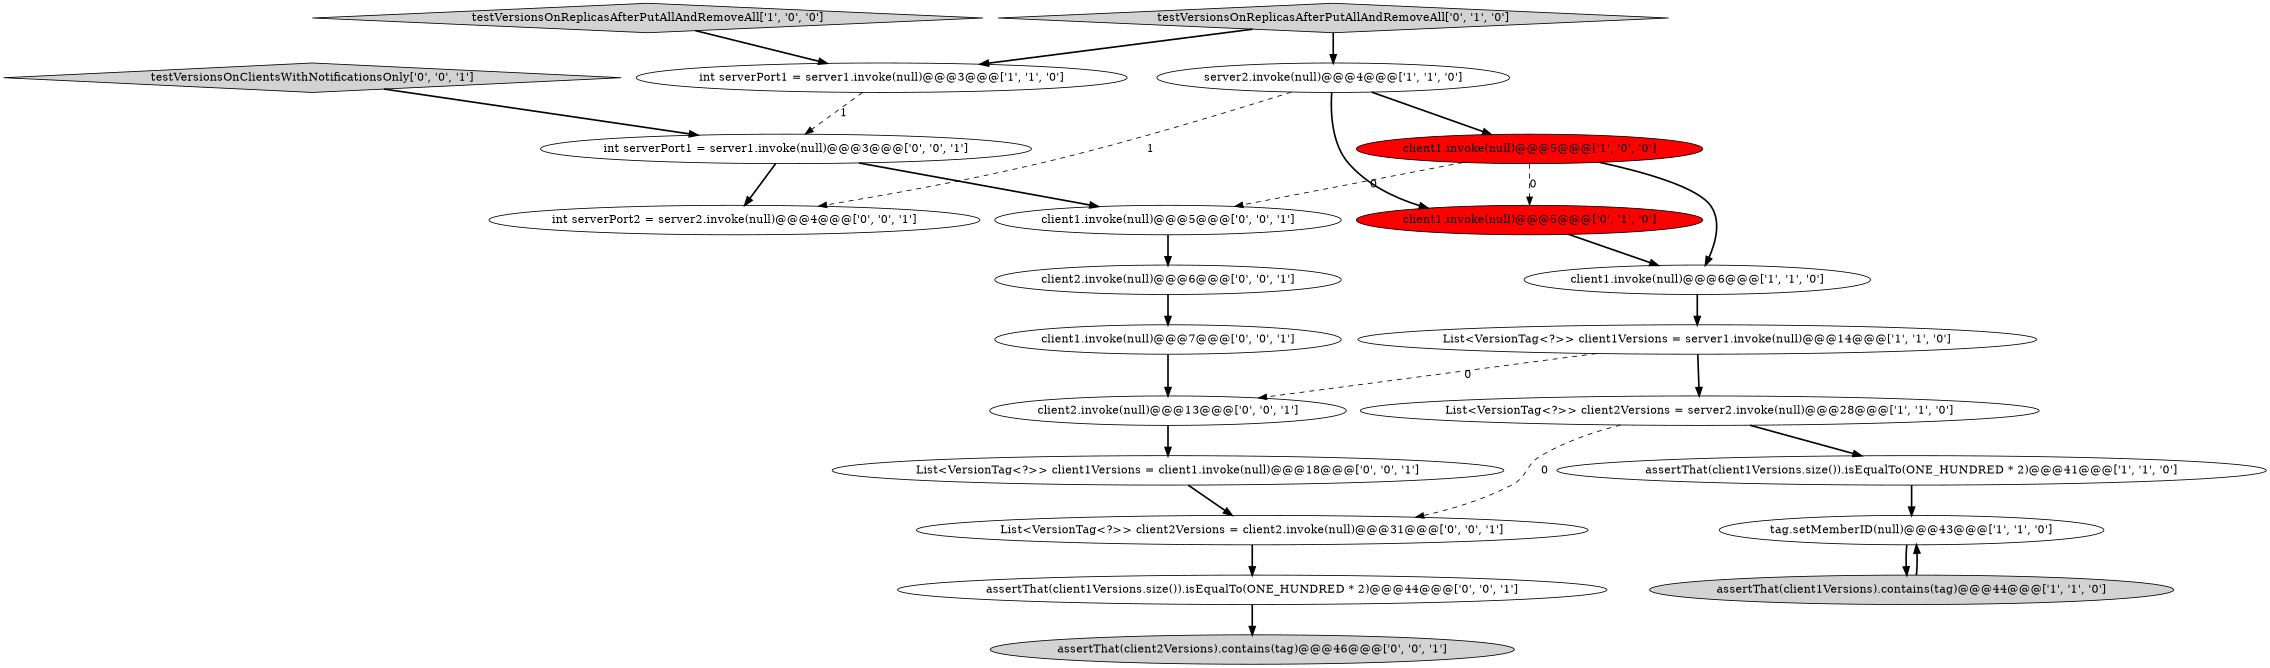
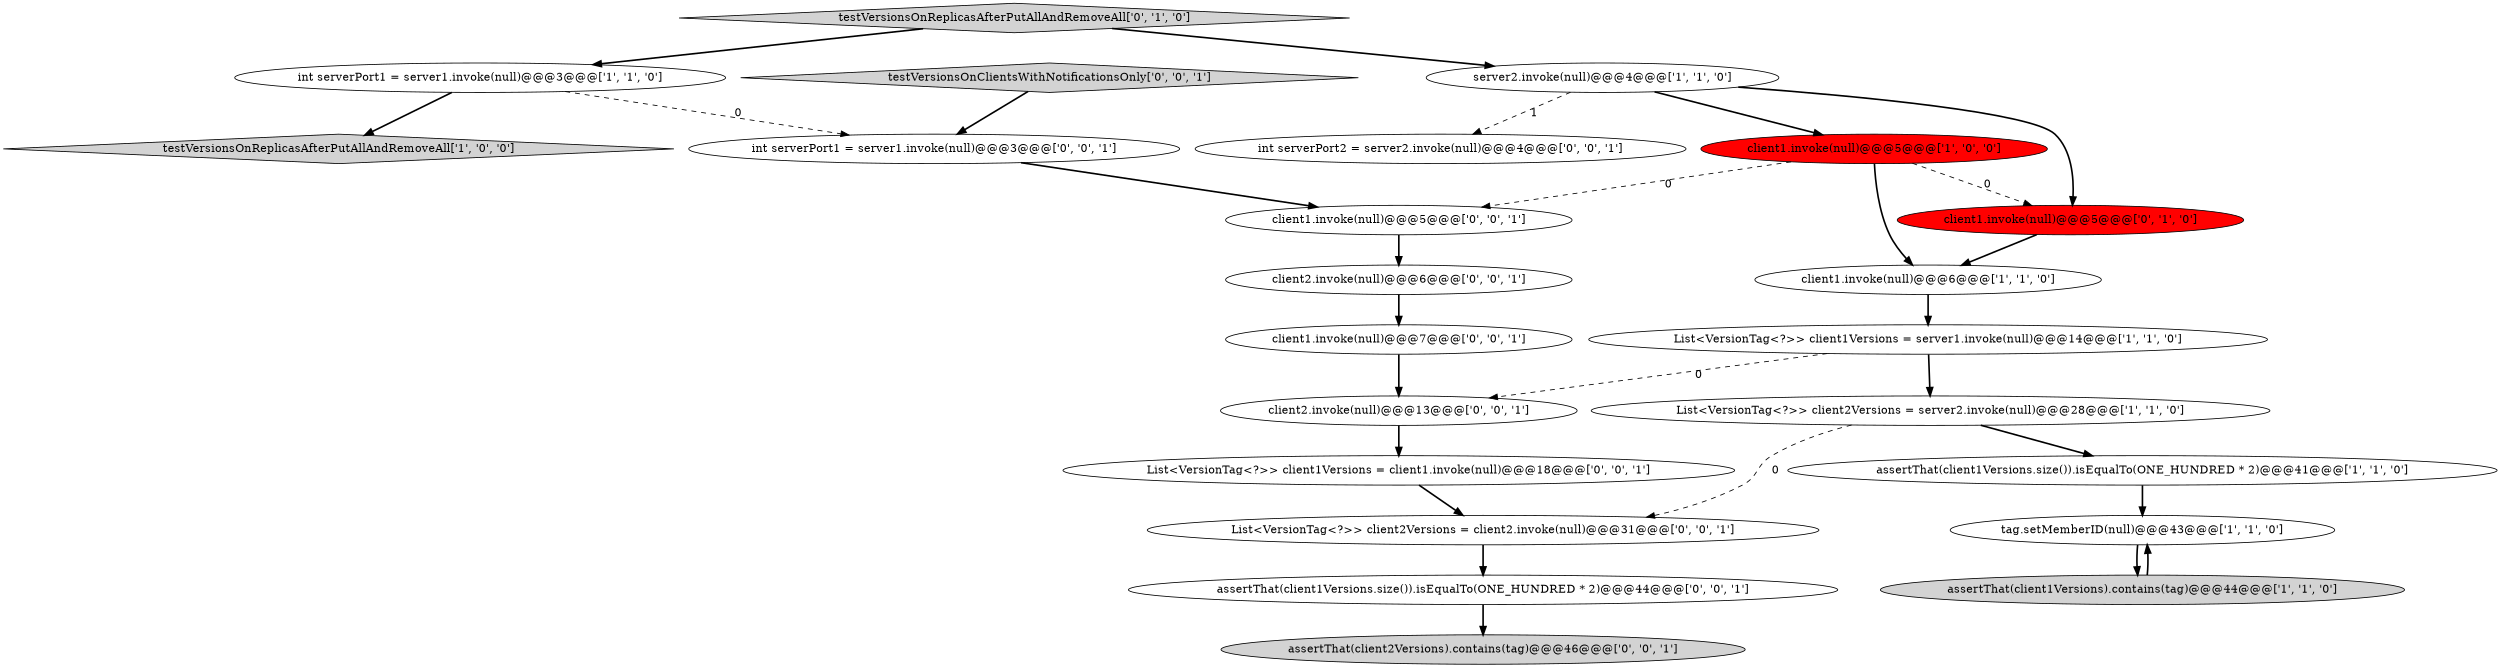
edge "testVersionsOnReplicasAfterPutAllAndRemoveAll['1', '0', '0']" -> "int serverPort1 = server1.invoke(null)@@@3@@@['1', '1', '0']": reversed
edge "int serverPort1 = server1.invoke(null)@@@3@@@['1', '1', '0']" -> "int serverPort1 = server1.invoke(null)@@@3@@@['0', '0', '1']": label "1" -> "0"
edge "int serverPort1 = server1.invoke(null)@@@3@@@['0', '0', '1']" -> "int serverPort2 = server2.invoke(null)@@@4@@@['0', '0', '1']": removed
